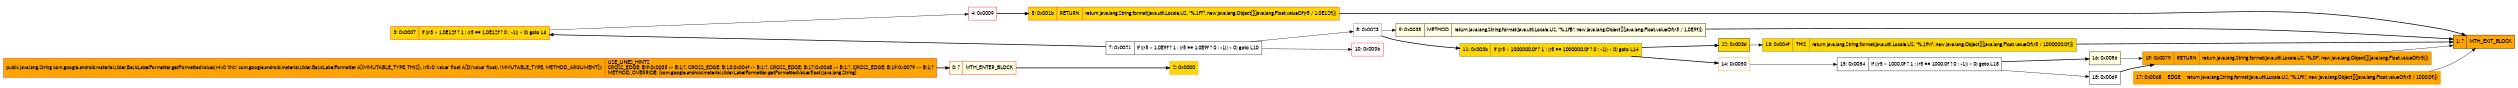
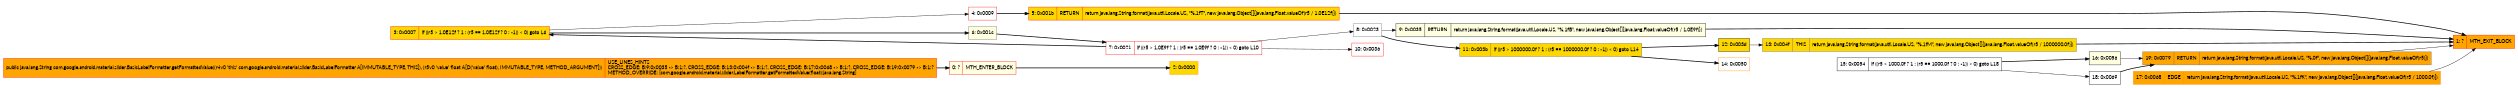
node "9: 0x0035": text "METHOD" -> "RETURN"
node "6: 0x001c": added
node "1: ?": color black -> red
node "7: 0x0021": color black -> red
edge "14: 0x0050" -> "15: 0x0054": removed
